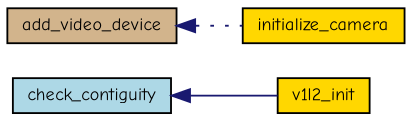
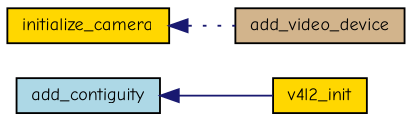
edge "initialize_camera" -> "add_video_device": reversed
node "check_contiguity": label "check_contiguity" -> "add_contiguity"
node "v1l2_init": label "v1l2_init" -> "v4l2_init"
